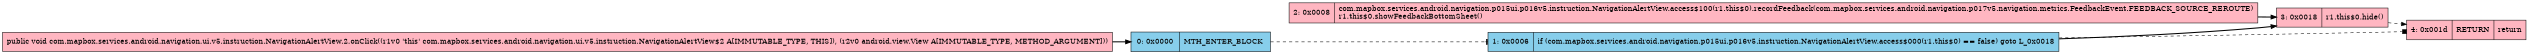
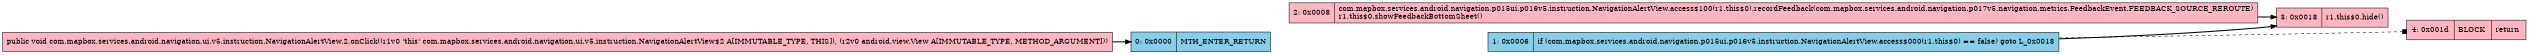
edge "3: 0x0018" -> "4: 0x001d": removed
node "4: 0x001d": text "RETURN" -> "BLOCK"
node "0: 0x0000": text "MTH_ENTER_BLOCK" -> "MTH_ENTER_RETURN"
edge "0: 0x0000" -> "1: 0x0006": removed
